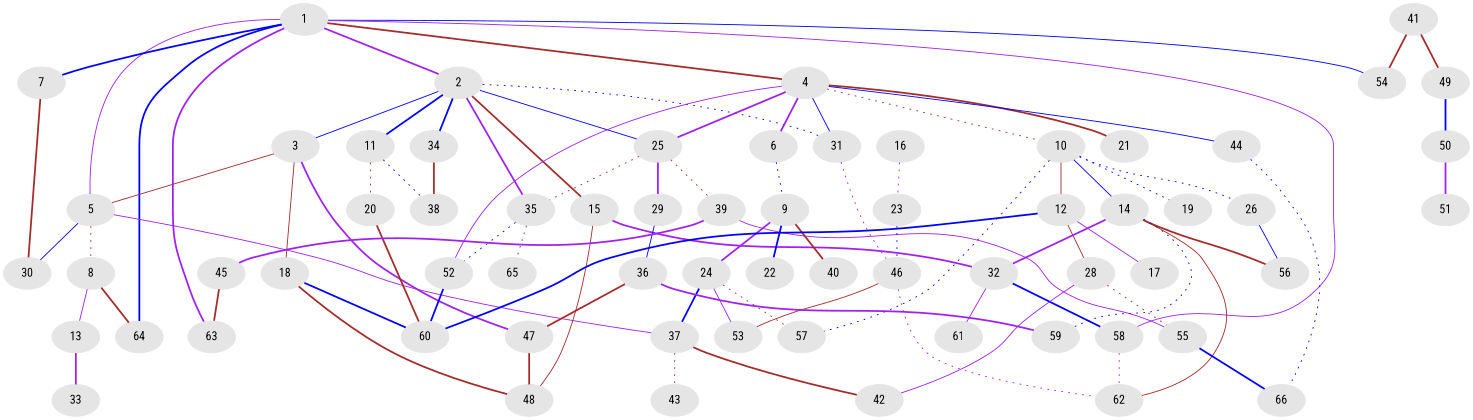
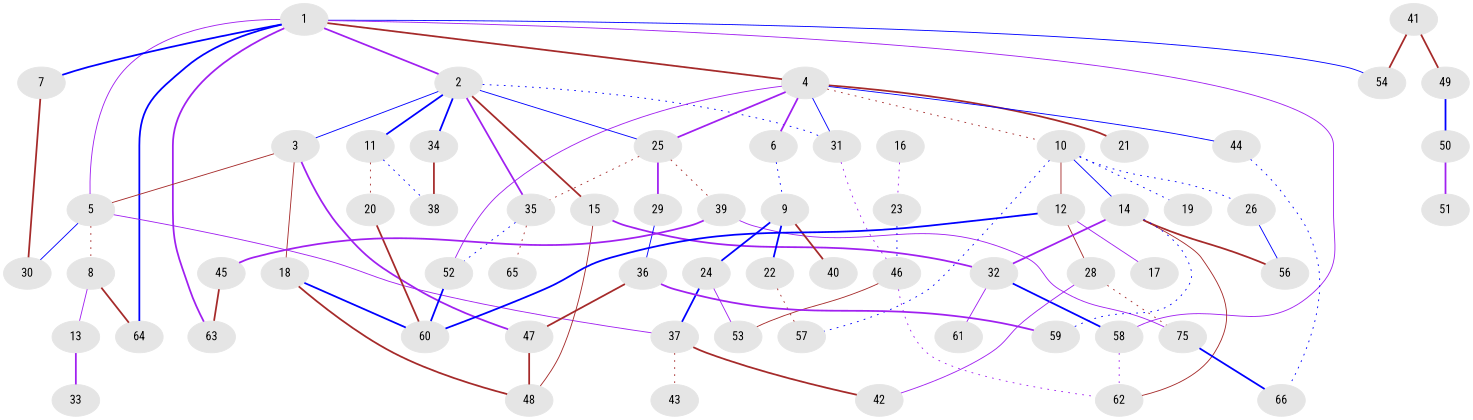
edge "9" -- "24": color purple -> blue
edge "24" -- "57": now "22" -- "57"
node "55": label "55" -> "75"
